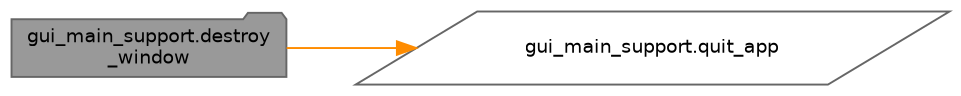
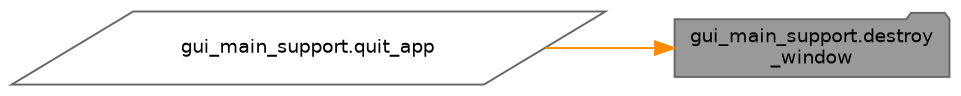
edge "gui_main_support.destroy _window" -> "gui_main_support.quit_app": reversed
